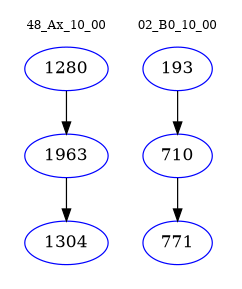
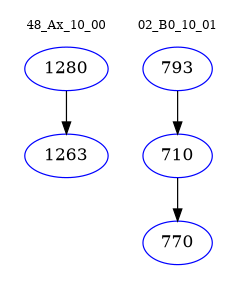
cluster "02_B0_10_00": label "02_B0_10_00" -> "02_B0_10_01"
node "193": label "193" -> "793"
node "1963": label "1963" -> "1263"
node "1304": removed
node "771": label "771" -> "770"
